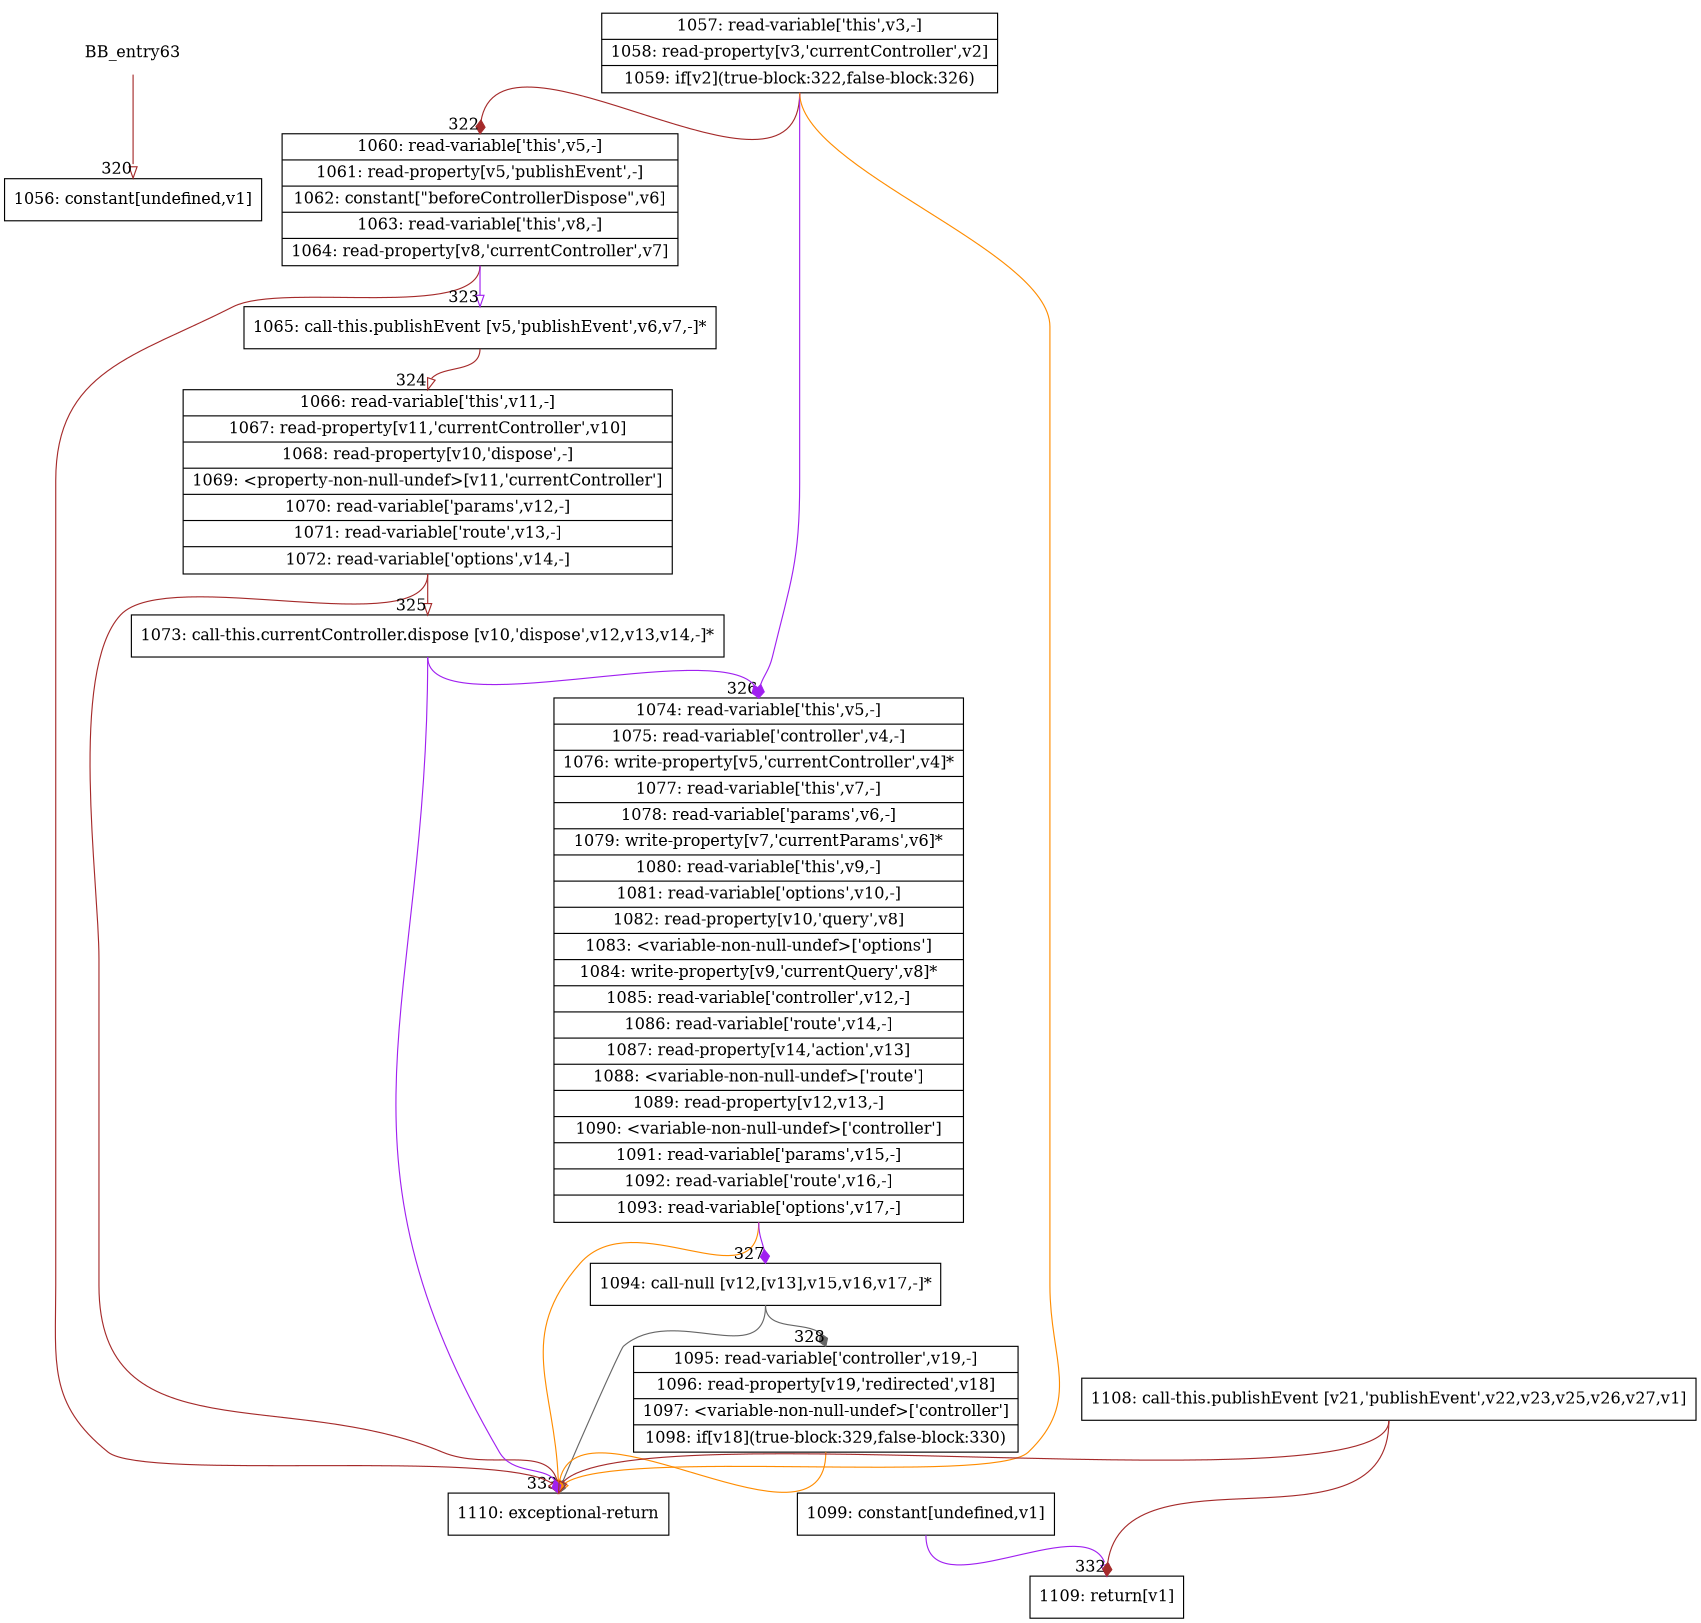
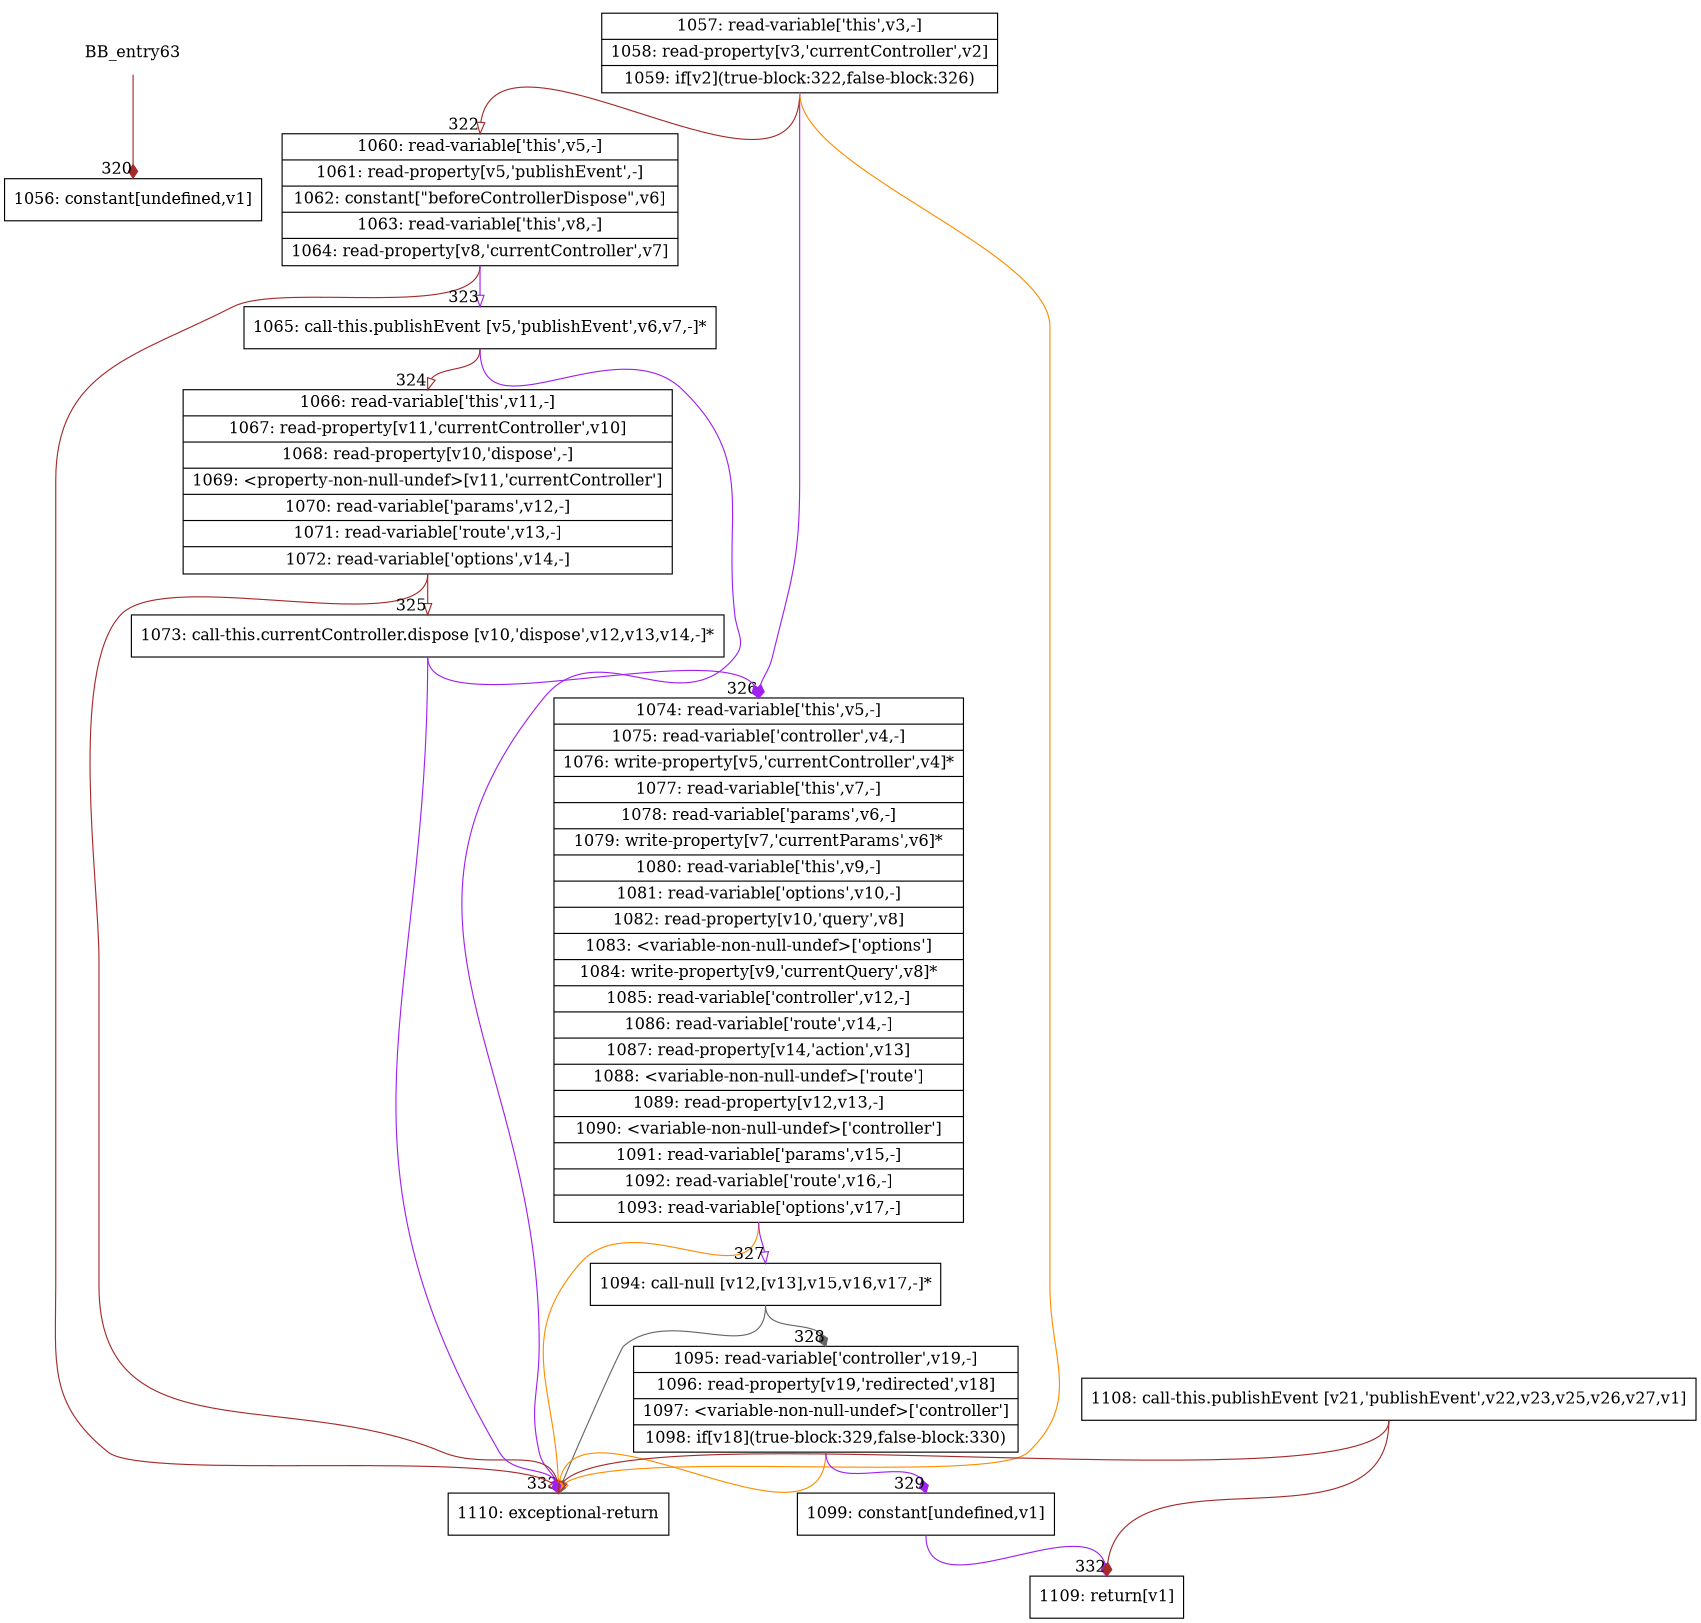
edge "1057: read-variable['this',v3,-]" -> "1060: read-variable['this',v5,-]": arrowhead diamond -> onormal
edge "BB_entry63" -> "1056: constant[undefined,v1]": arrowhead onormal -> diamond
edge "1065: call-this.publishEvent [v5,'publishEvent',v6,v7,-]*" -> "1110: exceptional-return": added
edge "1074: read-variable['this',v5,-]" -> "1094: call-null [v12,[v13],v15,v16,v17,-]*": arrowhead diamond -> onormal
edge "1095: read-variable['controller',v19,-]" -> "1099: constant[undefined,v1]": added
edge "1099: constant[undefined,v1]" -> "1109: return[v1]": arrowhead onormal -> diamond
